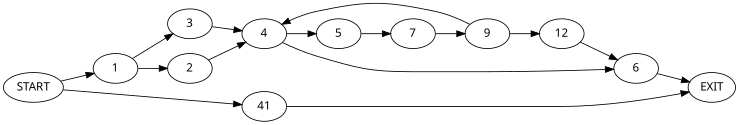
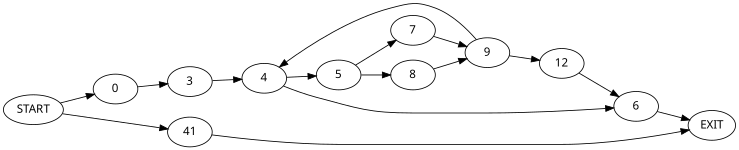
node "1": label "1" -> "0"
node "2": removed
node "8": added
